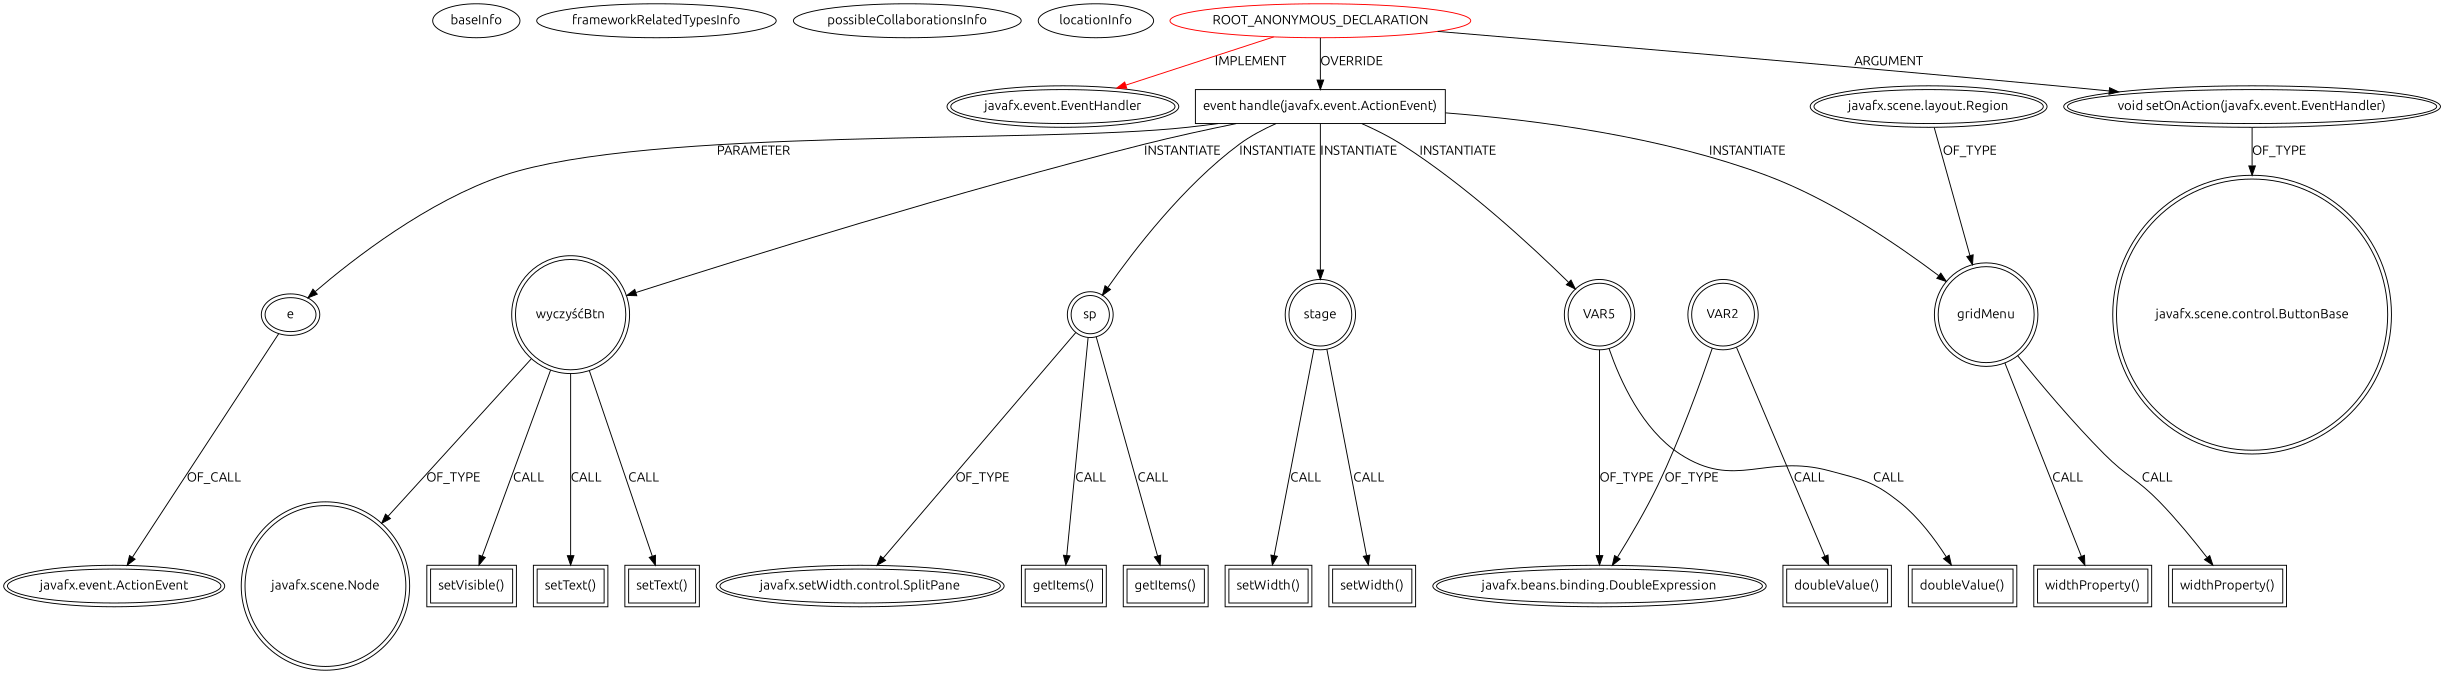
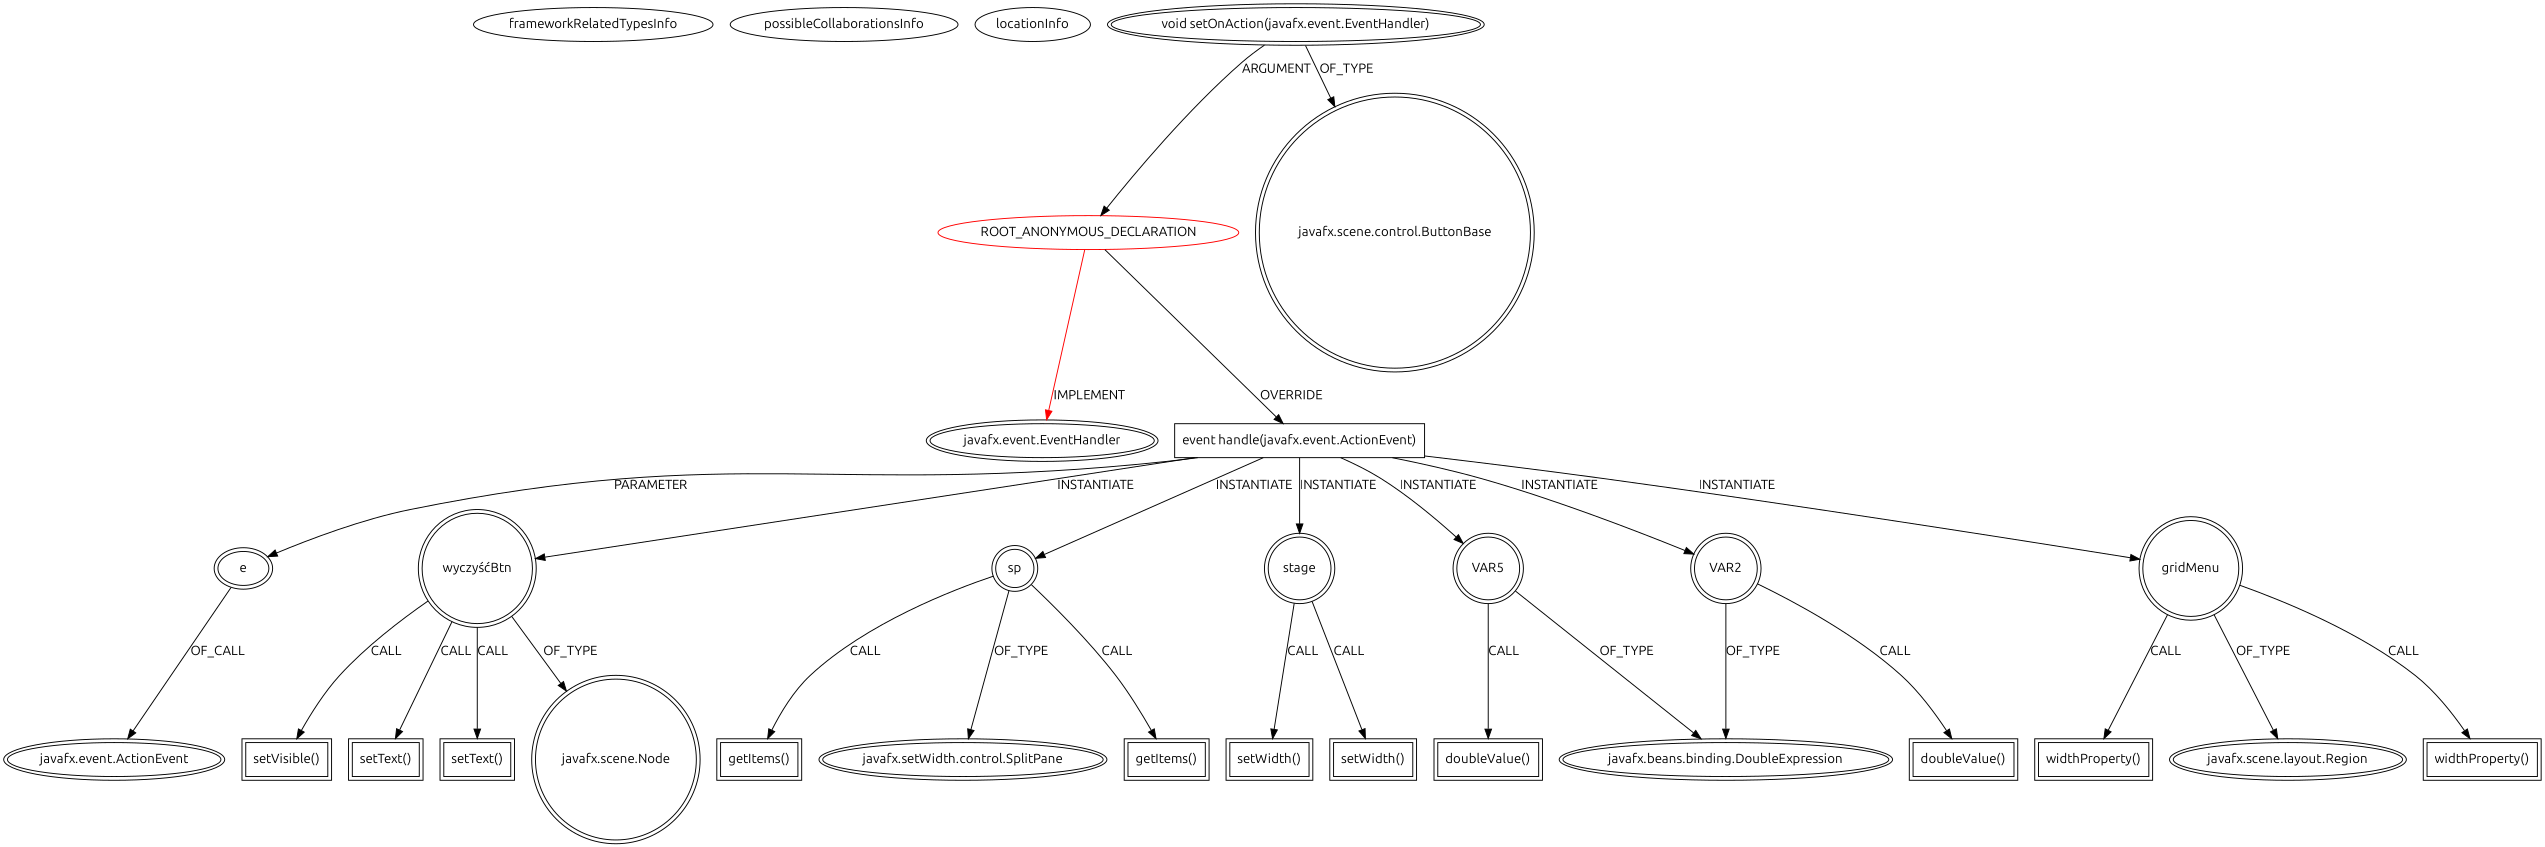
node "baseInfo": removed
edge "ROOT_ANONYMOUS_DECLARATION" -> "void setOnAction(javafx.event.EventHandler)": reversed
edge "javafx.scene.layout.Region" -> "gridMenu": reversed
edge "event handle(javafx.event.ActionEvent)" -> "VAR2": added, label "INSTANTIATE"
